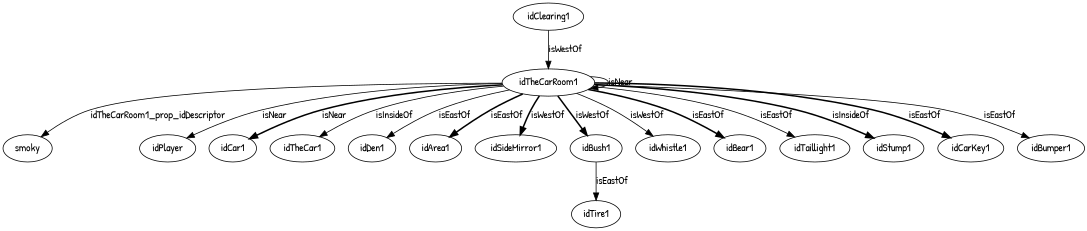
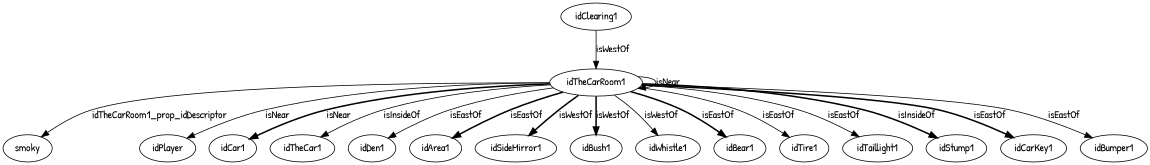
edge "idBush1" -> "idTire1": now "idTheCarRoom1" -> "idTire1"
